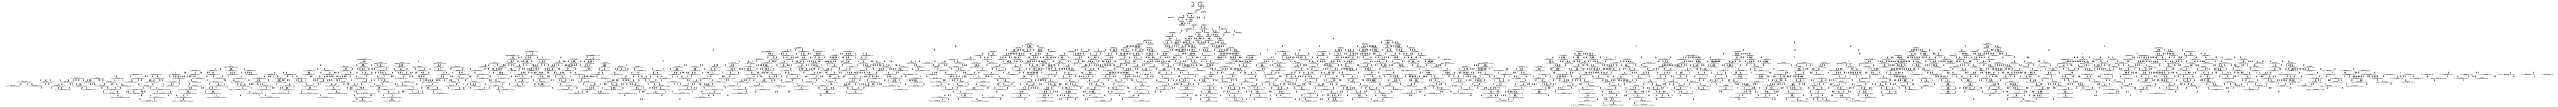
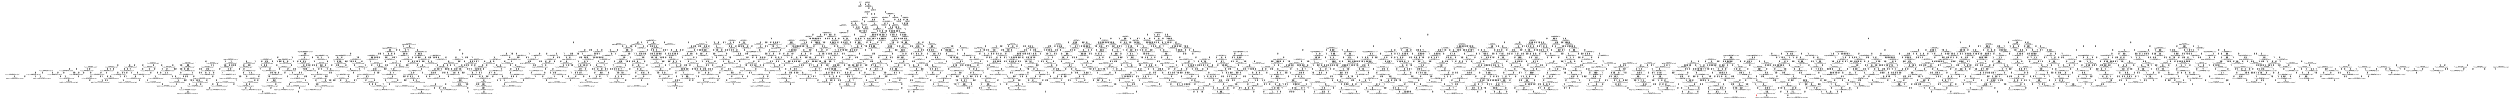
edge "S18: [178, 250] [198, 285] {}{1, 2, 3, 4, 5, 6, 7, 8}" -> "S7: [132, 165] [177, 227] {T0J3:177-227}{1, 2, 3, 4, 11}": now "S18: [178, 250] [198, 285] {}{1, 2, 3, 4, 5, 6, 7, 8}" -> "S25: [178, 264] [198, 299] {}{1, 2, 3, 4, 5, 6, 7, 8, 11}"
